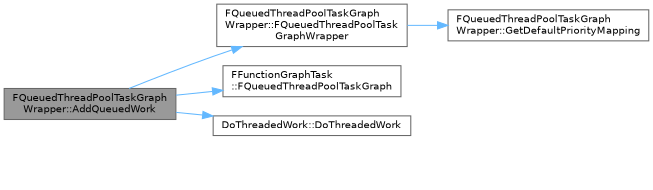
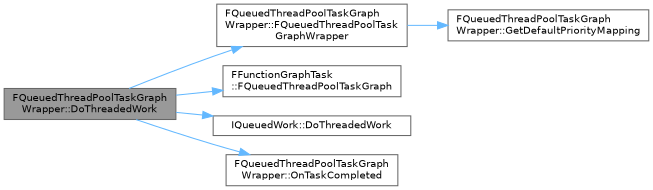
node "FQueuedThreadPoolTaskGraph Wrapper::AddQueuedWork": label "FQueuedThreadPoolTaskGraph Wrapper::AddQueuedWork" -> "FQueuedThreadPoolTaskGraph Wrapper::DoThreadedWork"
node "DoThreadedWork::DoThreadedWork": label "DoThreadedWork::DoThreadedWork" -> "IQueuedWork::DoThreadedWork"
node "FQueuedThreadPoolTaskGraph Wrapper::OnTaskCompleted": added
